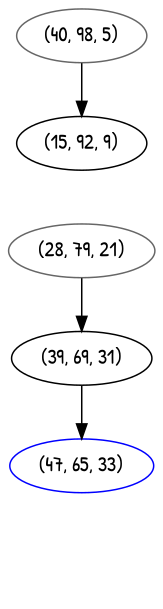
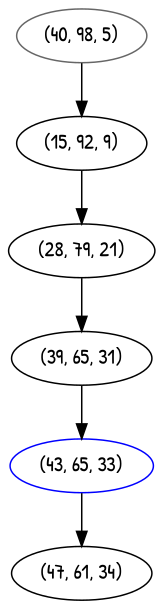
edge "(15, 92, 9)" -> "(28, 79, 21)": added
node "(28, 79, 21)": color gray40 -> black
node "(39, 69, 31)": label "(39, 69, 31)" -> "(39, 65, 31)"
node "(47, 65, 33)": label "(47, 65, 33)" -> "(43, 65, 33)"
node "(47, 61, 34)": added
